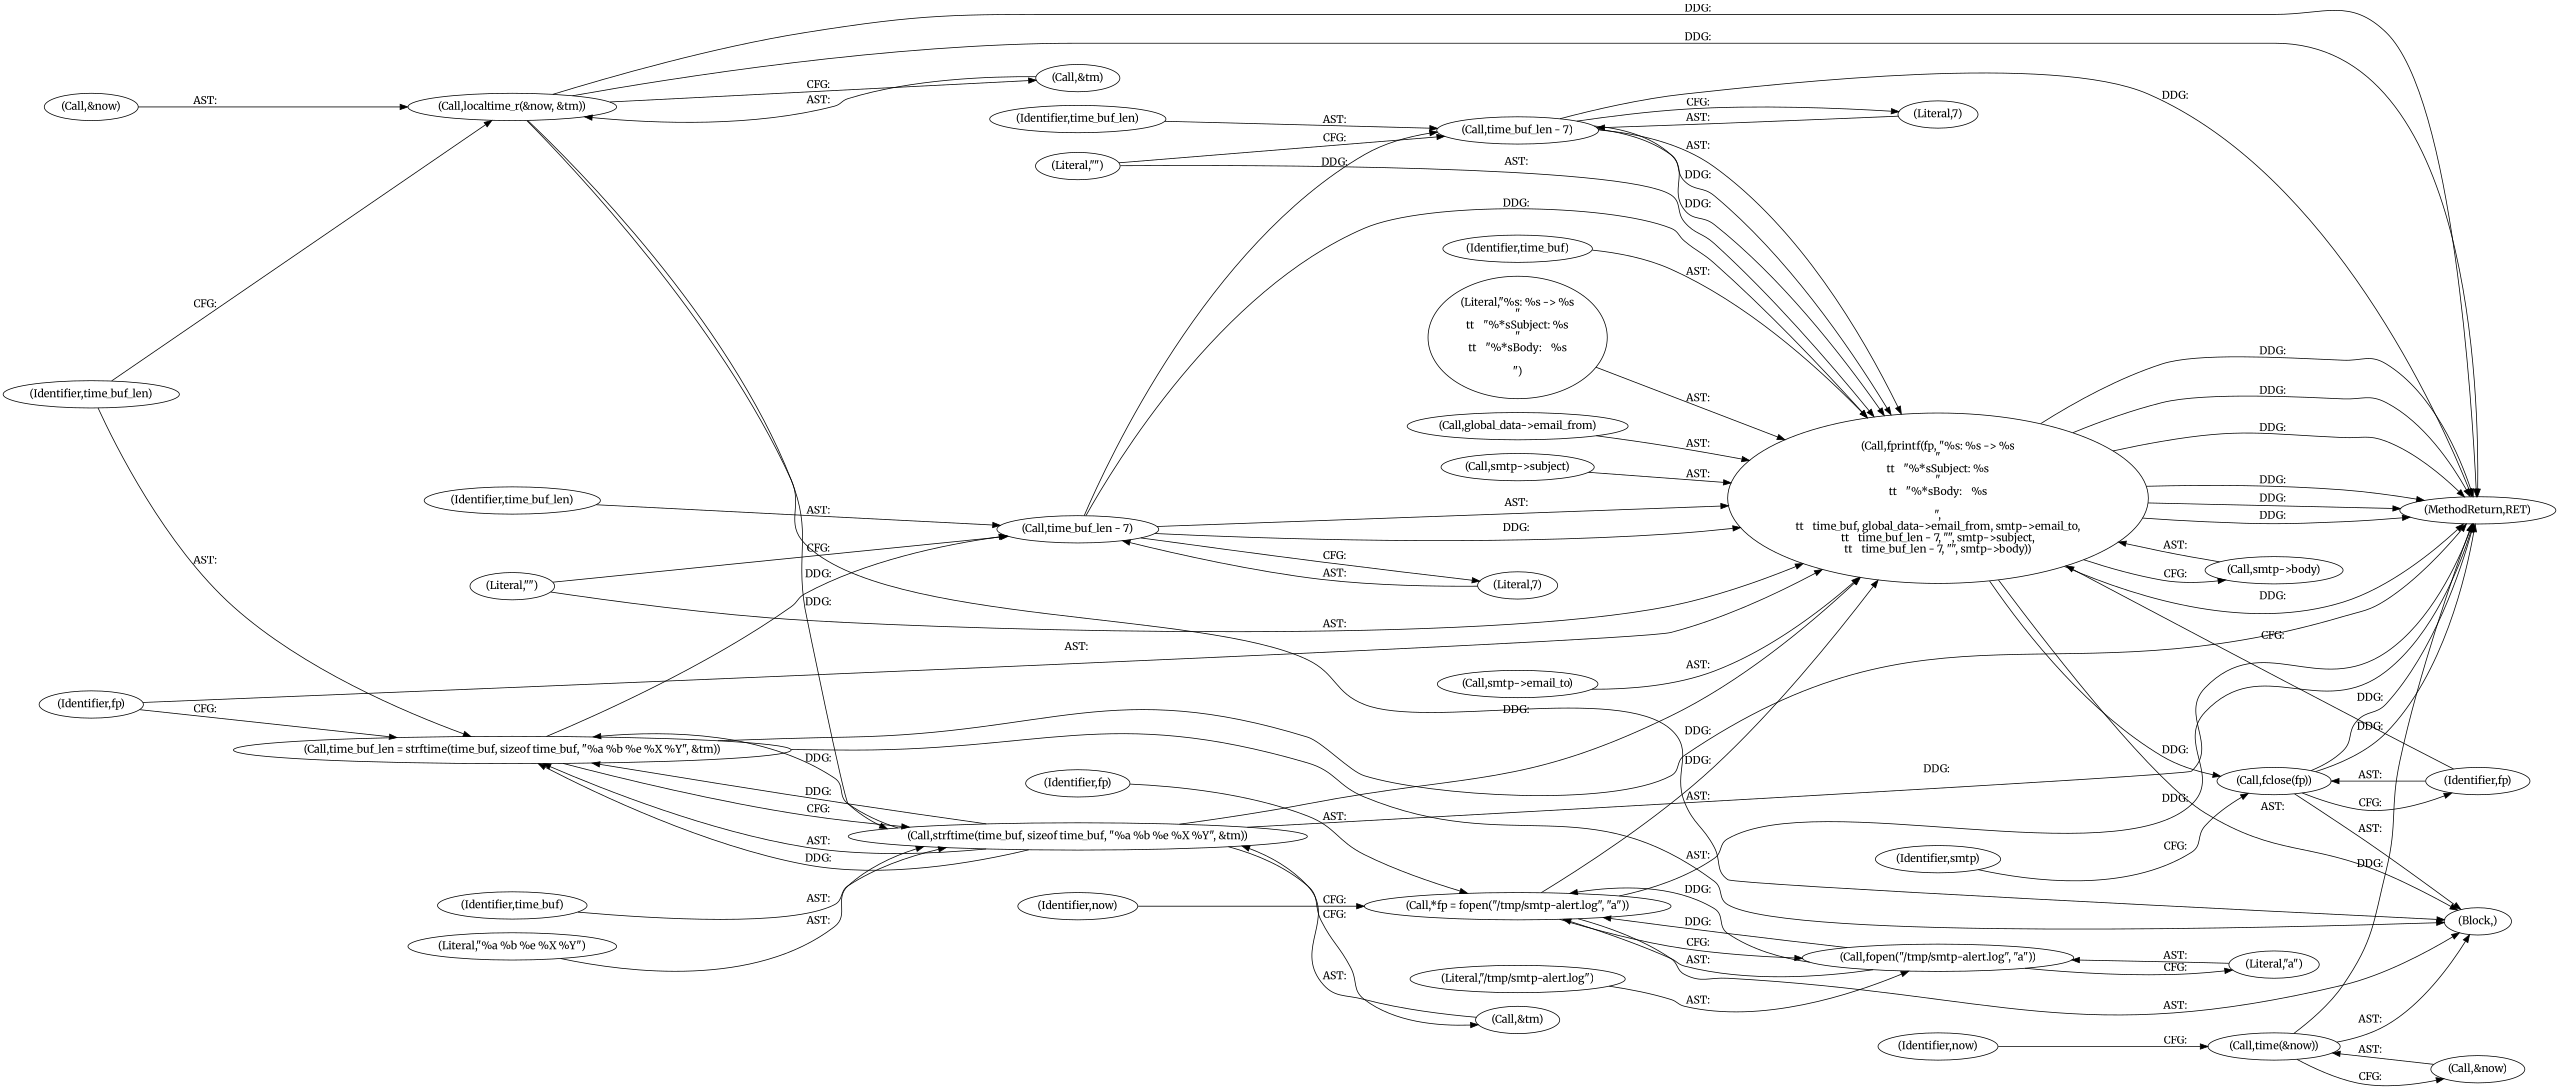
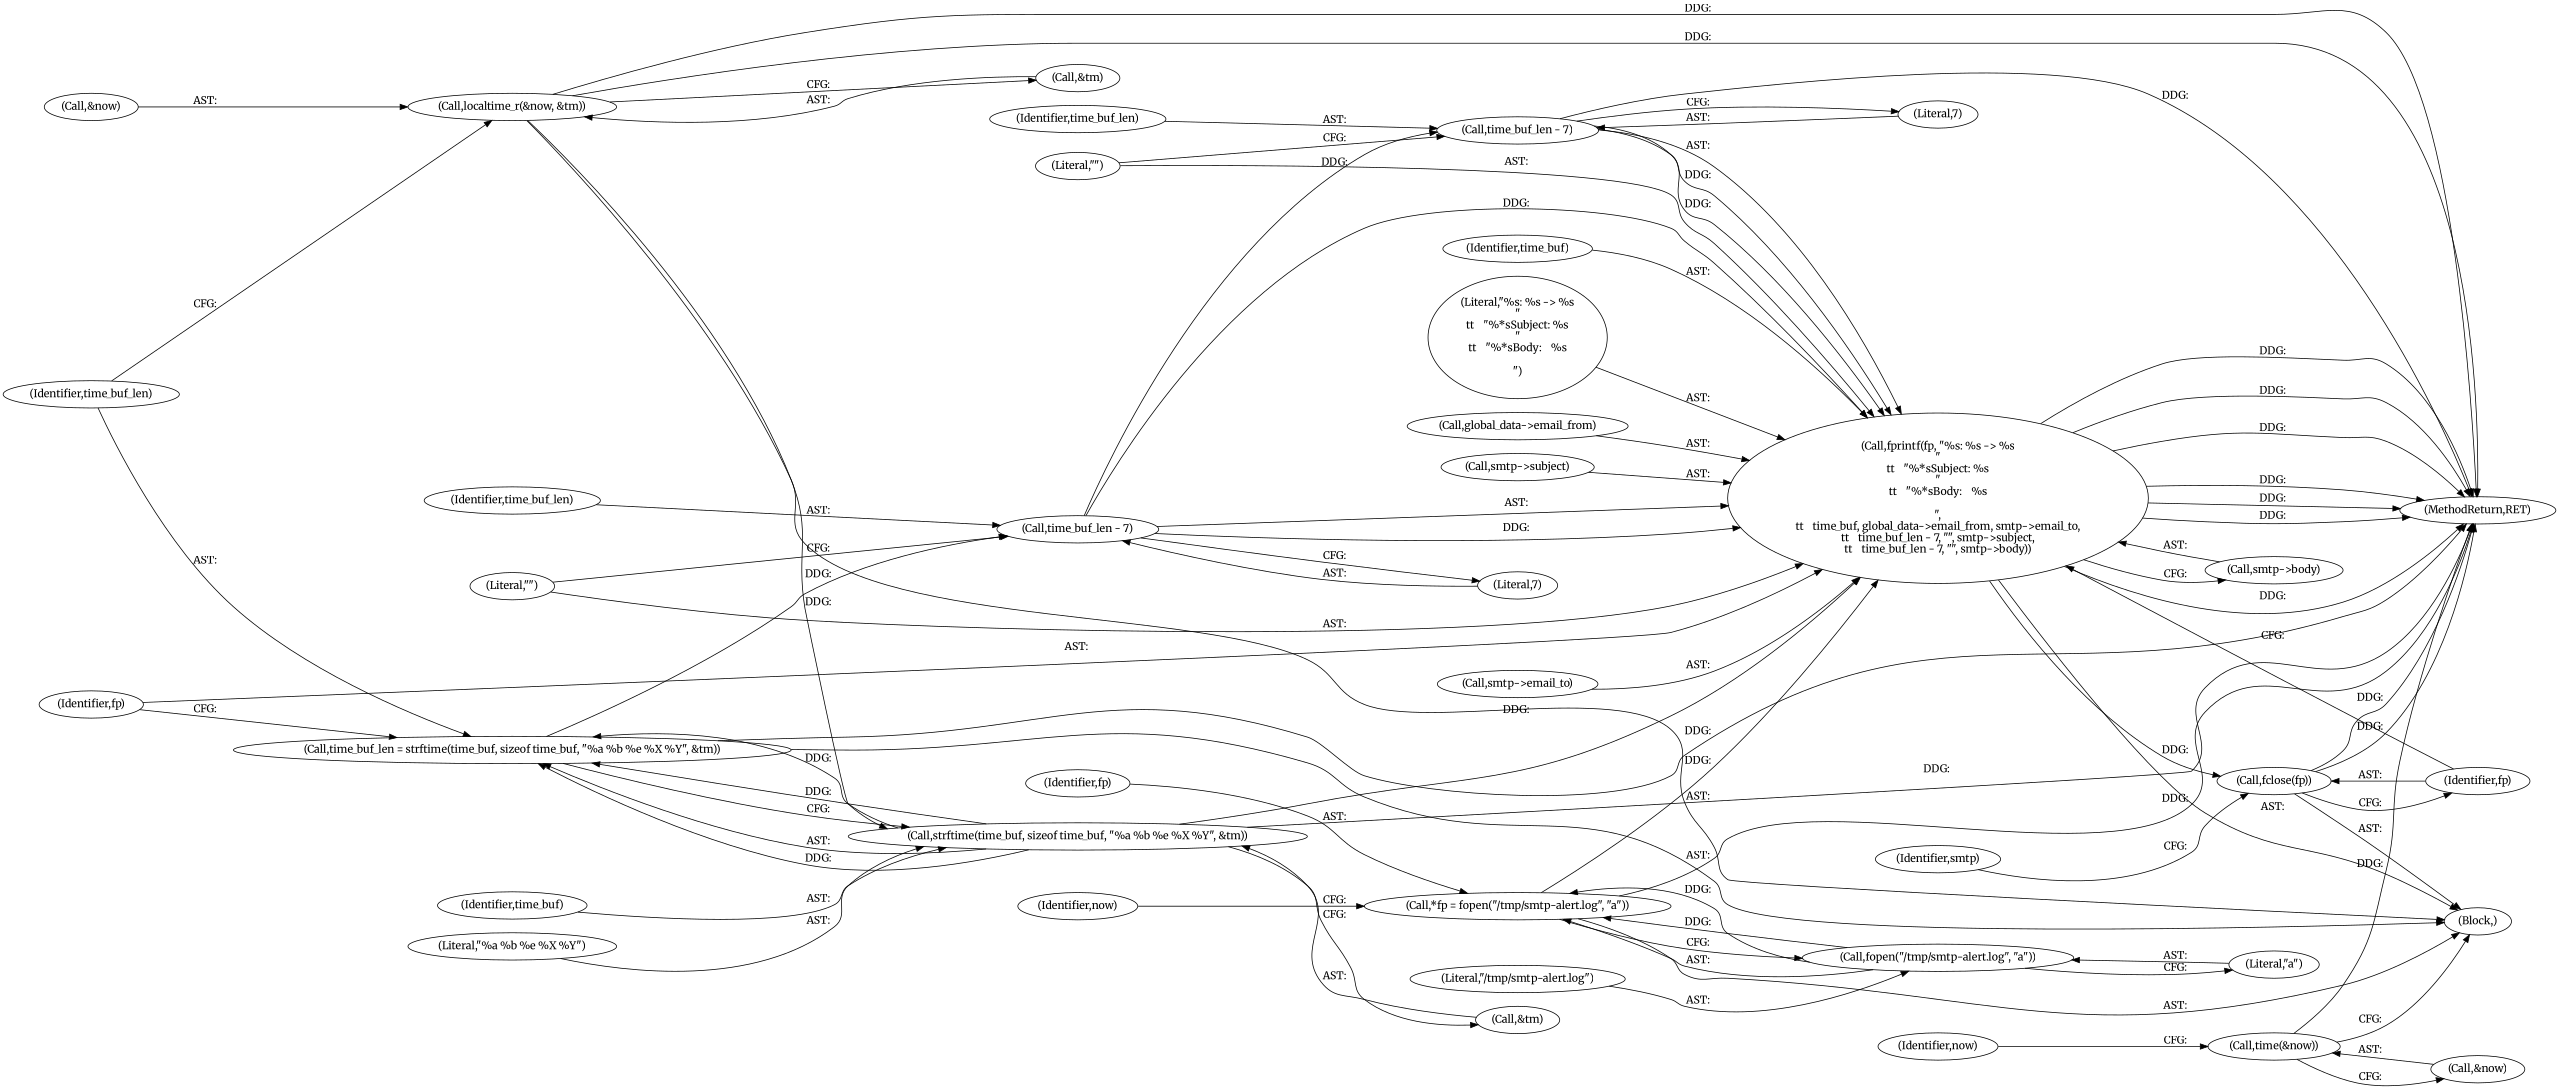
edge "(Call,time(&now))" -> "(Block,)": label "AST: " -> "CFG: "
